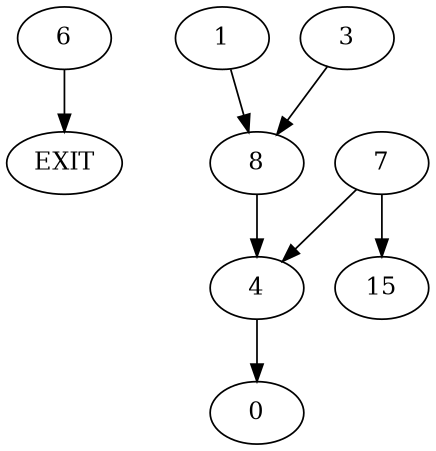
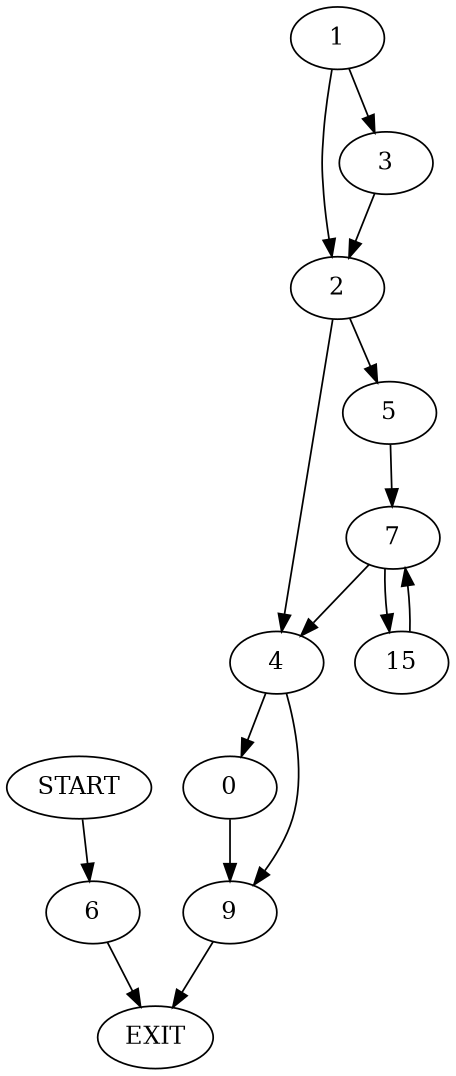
edge "1" -> "3": added
node "8": label "8" -> "2"
node "5": added
edge "15" -> "7": added
node "START": added
node "9": added
